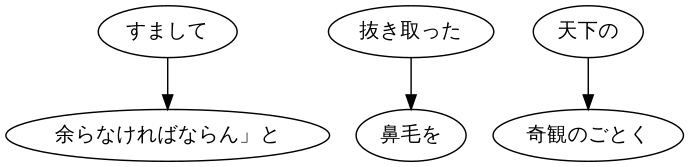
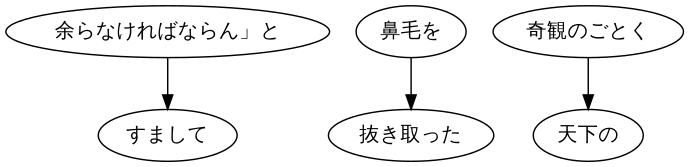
edge "すまして" -> "余らなければならん」と": reversed
edge "抜き取った" -> "鼻毛を": reversed
edge "天下の" -> "奇観のごとく": reversed
